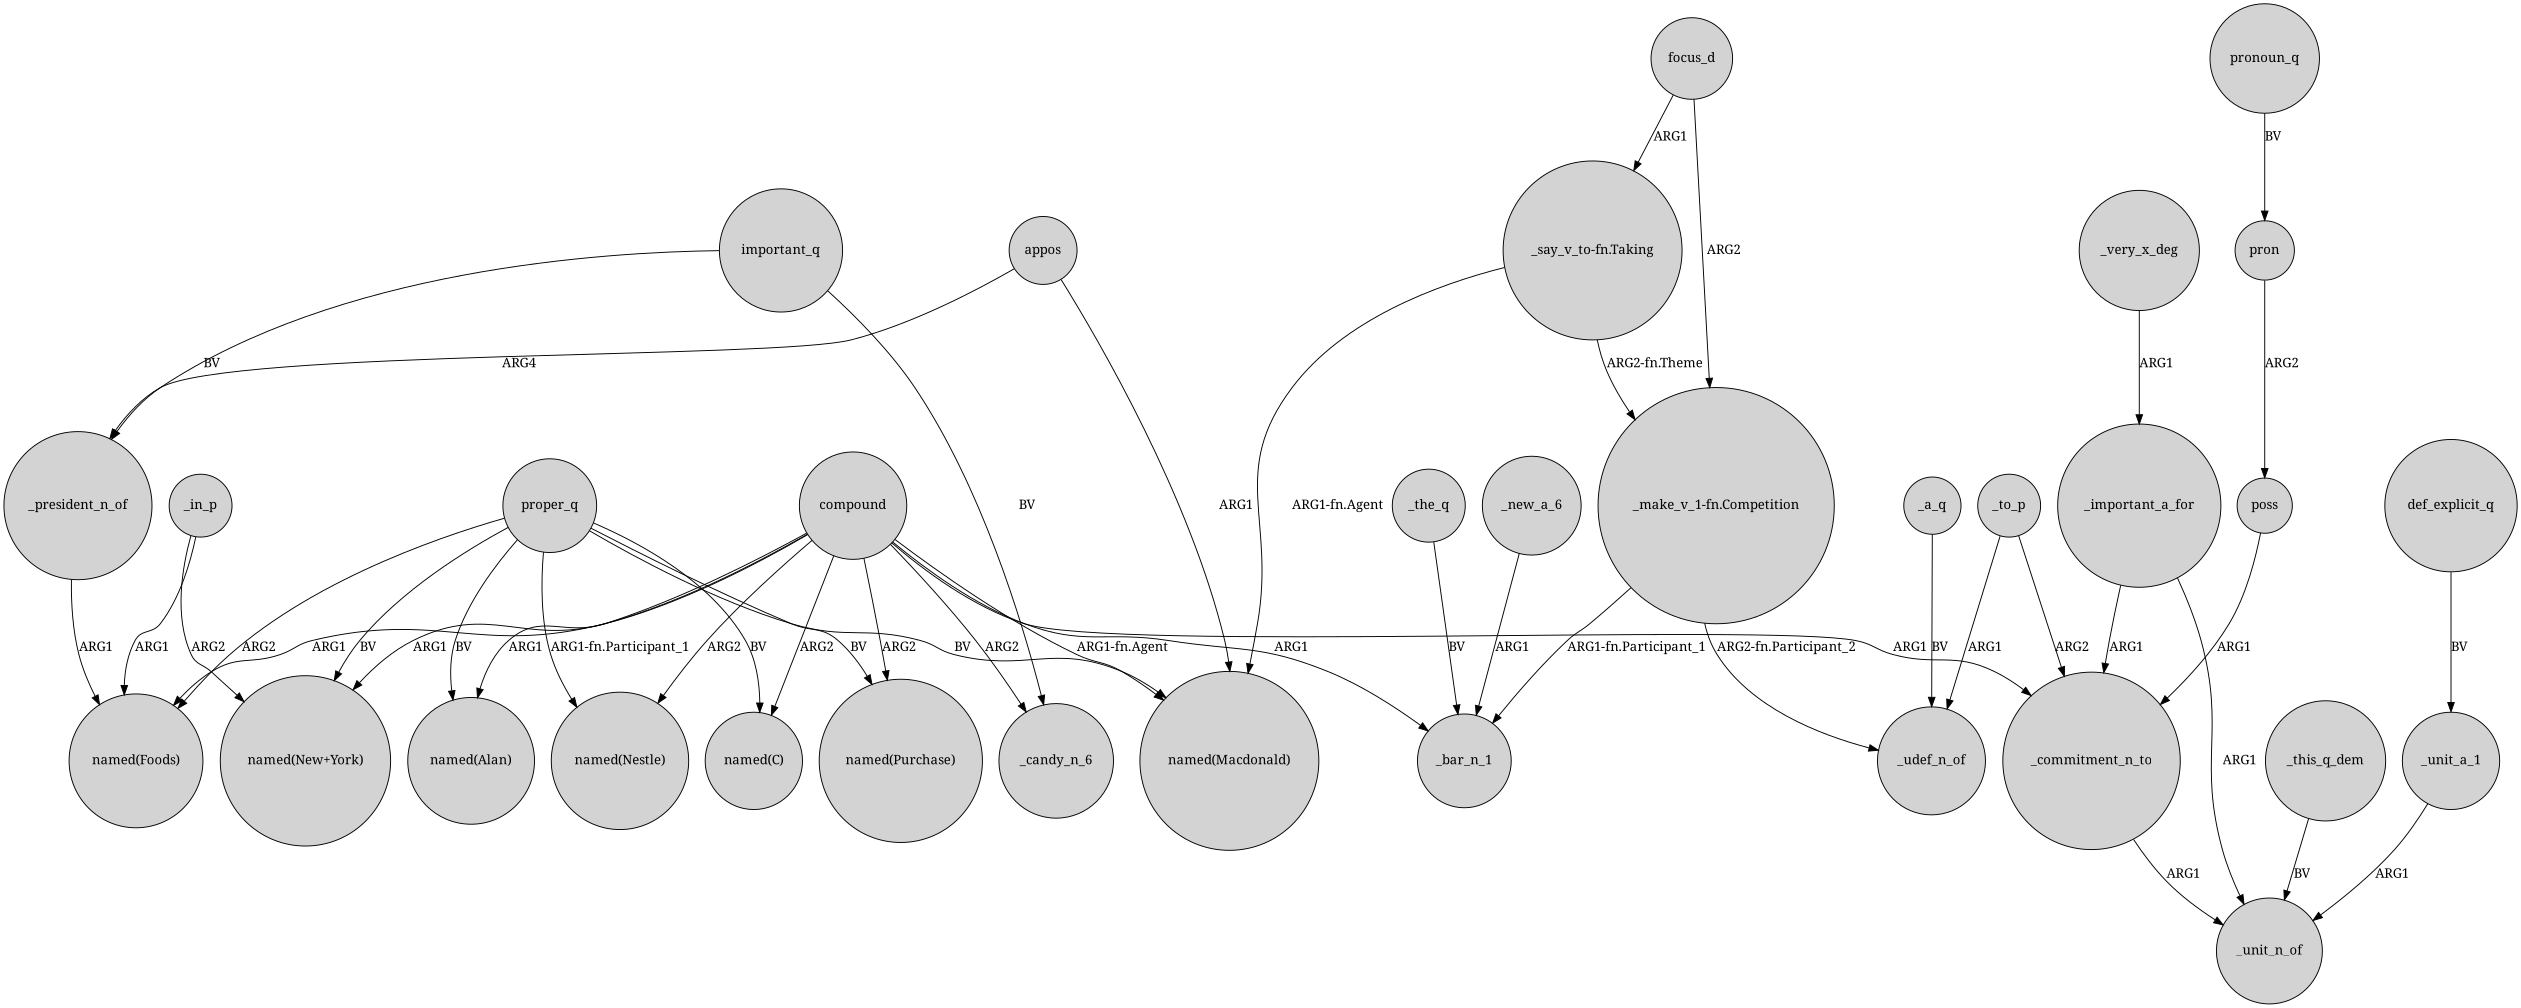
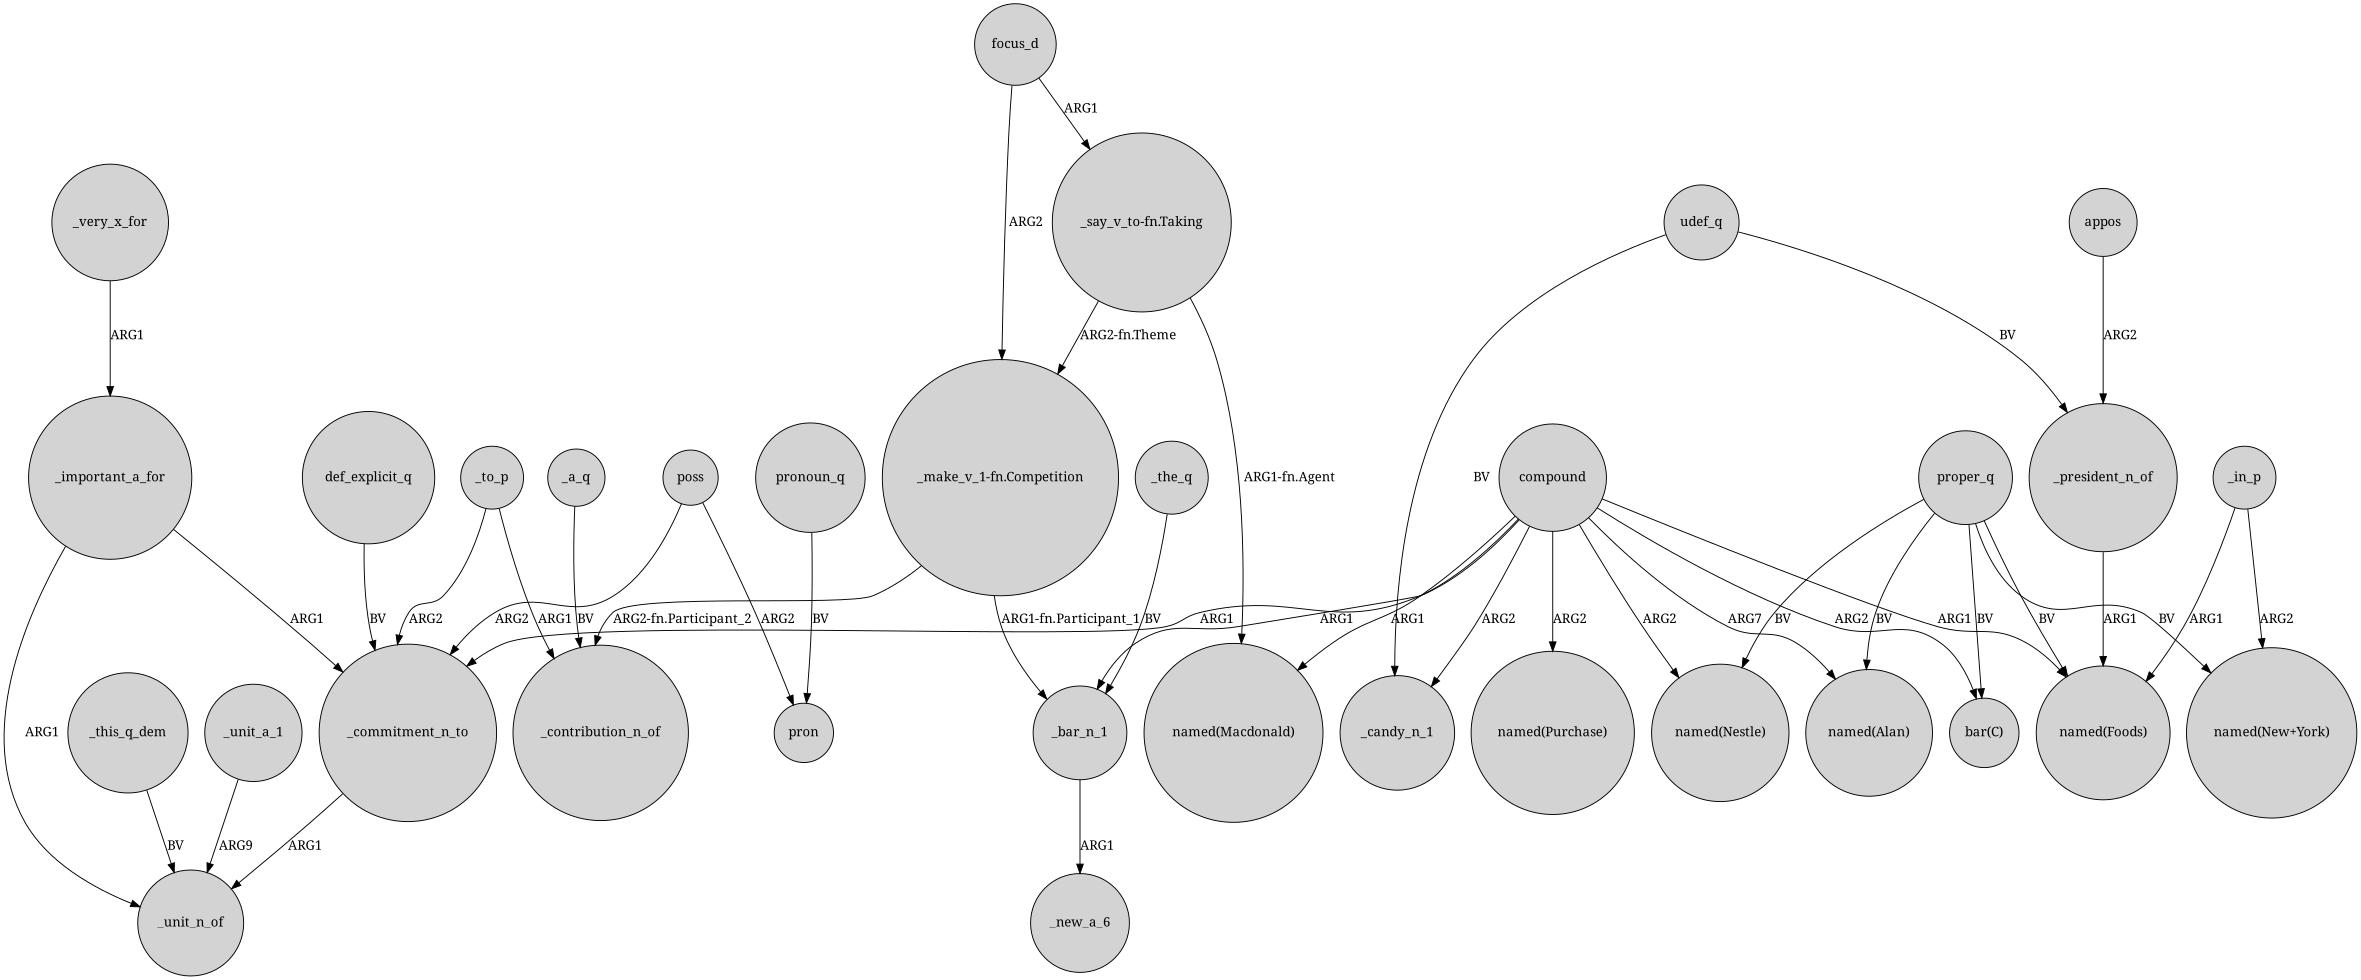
node "important_q": label "important_q" -> "udef_q"
node "_very_x_deg": label "_very_x_deg" -> "_very_x_for"
edge "appos" -> "_president_n_of": label "ARG4" -> "ARG2"
edge "pron" -> "poss": reversed
edge "appos" -> "named(Macdonald)": removed, label "ARG1"
edge "proper_q" -> "named(Purchase)": removed, label "BV"
edge "compound" -> "named(New+York)": removed, label "ARG1"
edge "_new_a_6" -> "_bar_n_1": reversed
edge "proper_q" -> "named(Macdonald)": removed, label "BV"
edge "def_explicit_q" -> "_unit_a_1": now "def_explicit_q" -> "_commitment_n_to"
edge "proper_q" -> "named(Foods)": label "ARG2" -> "BV"
edge "compound" -> "named(Alan)": label "ARG1" -> "ARG7"
edge "proper_q" -> "named(Nestle)": label "ARG1-fn.Participant_1" -> "BV"
edge "compound" -> "named(Macdonald)": label "ARG1-fn.Agent" -> "ARG1"
edge "poss" -> "_commitment_n_to": label "ARG1" -> "ARG2"
node "named(C)": label "named(C)" -> "bar(C)"
node "_candy_n_6": label "_candy_n_6" -> "_candy_n_1"
node "_udef_n_of": label "_udef_n_of" -> "_contribution_n_of"
edge "_unit_a_1" -> "_unit_n_of": label "ARG1" -> "ARG9"
